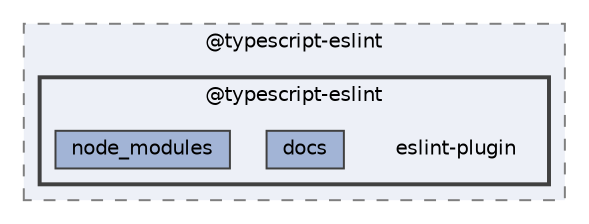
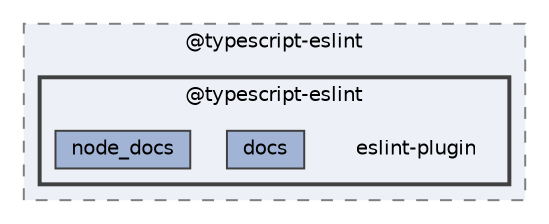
node "node_modules": label "node_modules" -> "node_docs"
